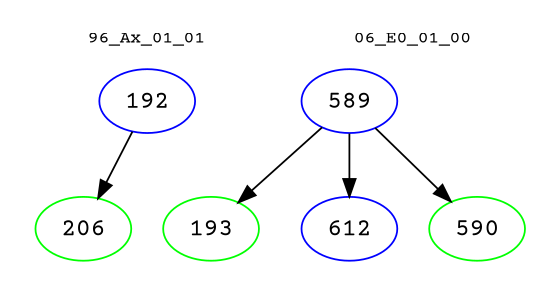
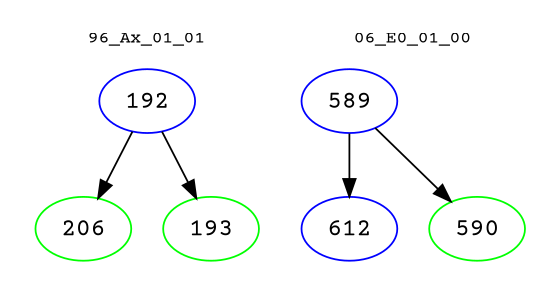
edge "589" -> "193": now "192" -> "193"
